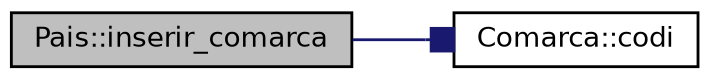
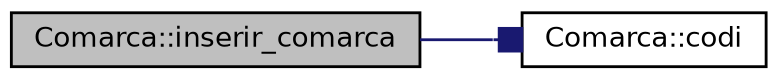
node "Pais::inserir_comarca": label "Pais::inserir_comarca" -> "Comarca::inserir_comarca"
